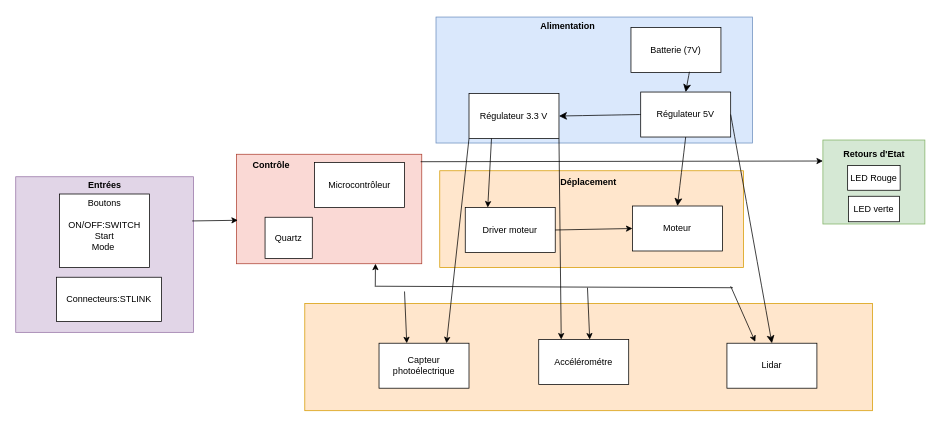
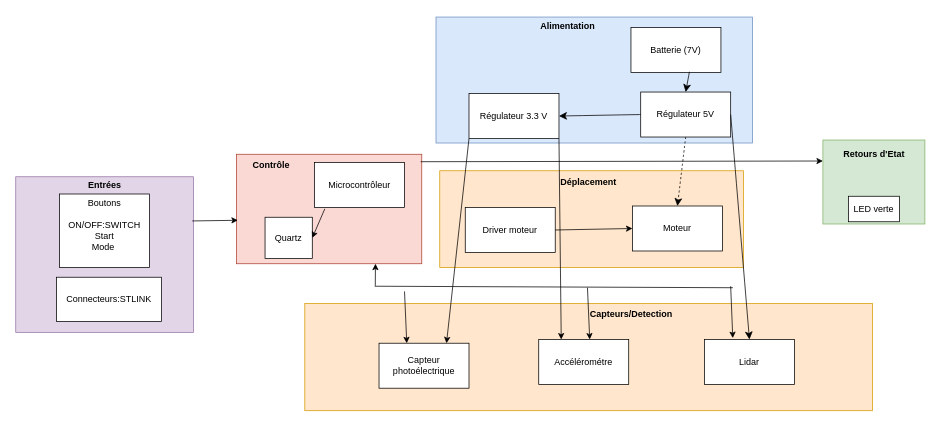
edge "Régulateur 5V" -> "Moteur": style solid -> dashed
edge "Régulateur 3.3 V" -> "Driver moteur": removed
node "LED Rouge": removed
edge "Microcontrôleur" -> "Quartz": added
node "Capteurs/Detection": added
node "Lidar": moved (772, 366) -> (750, 362)
